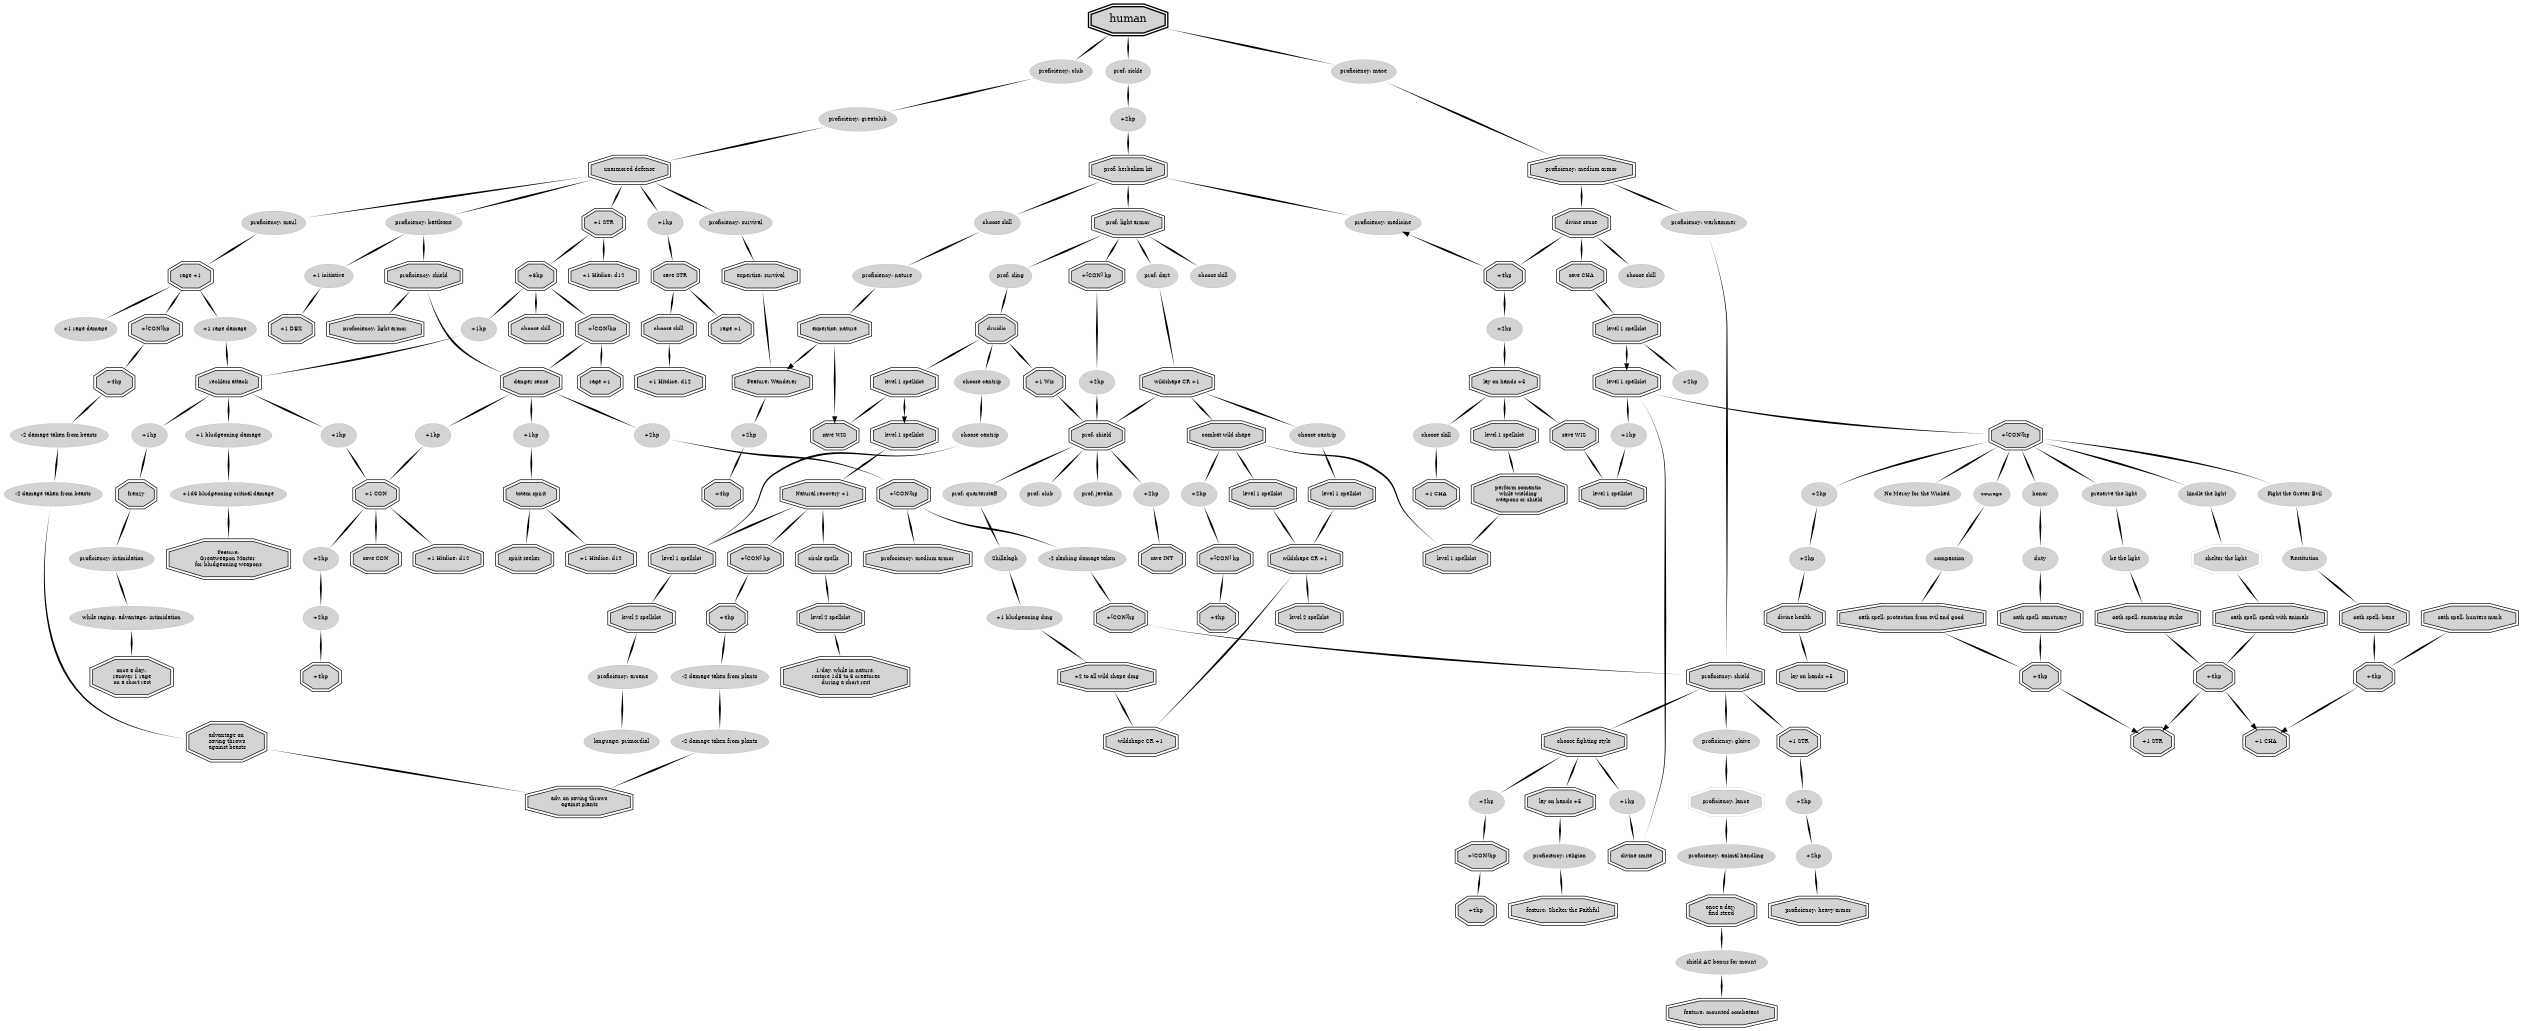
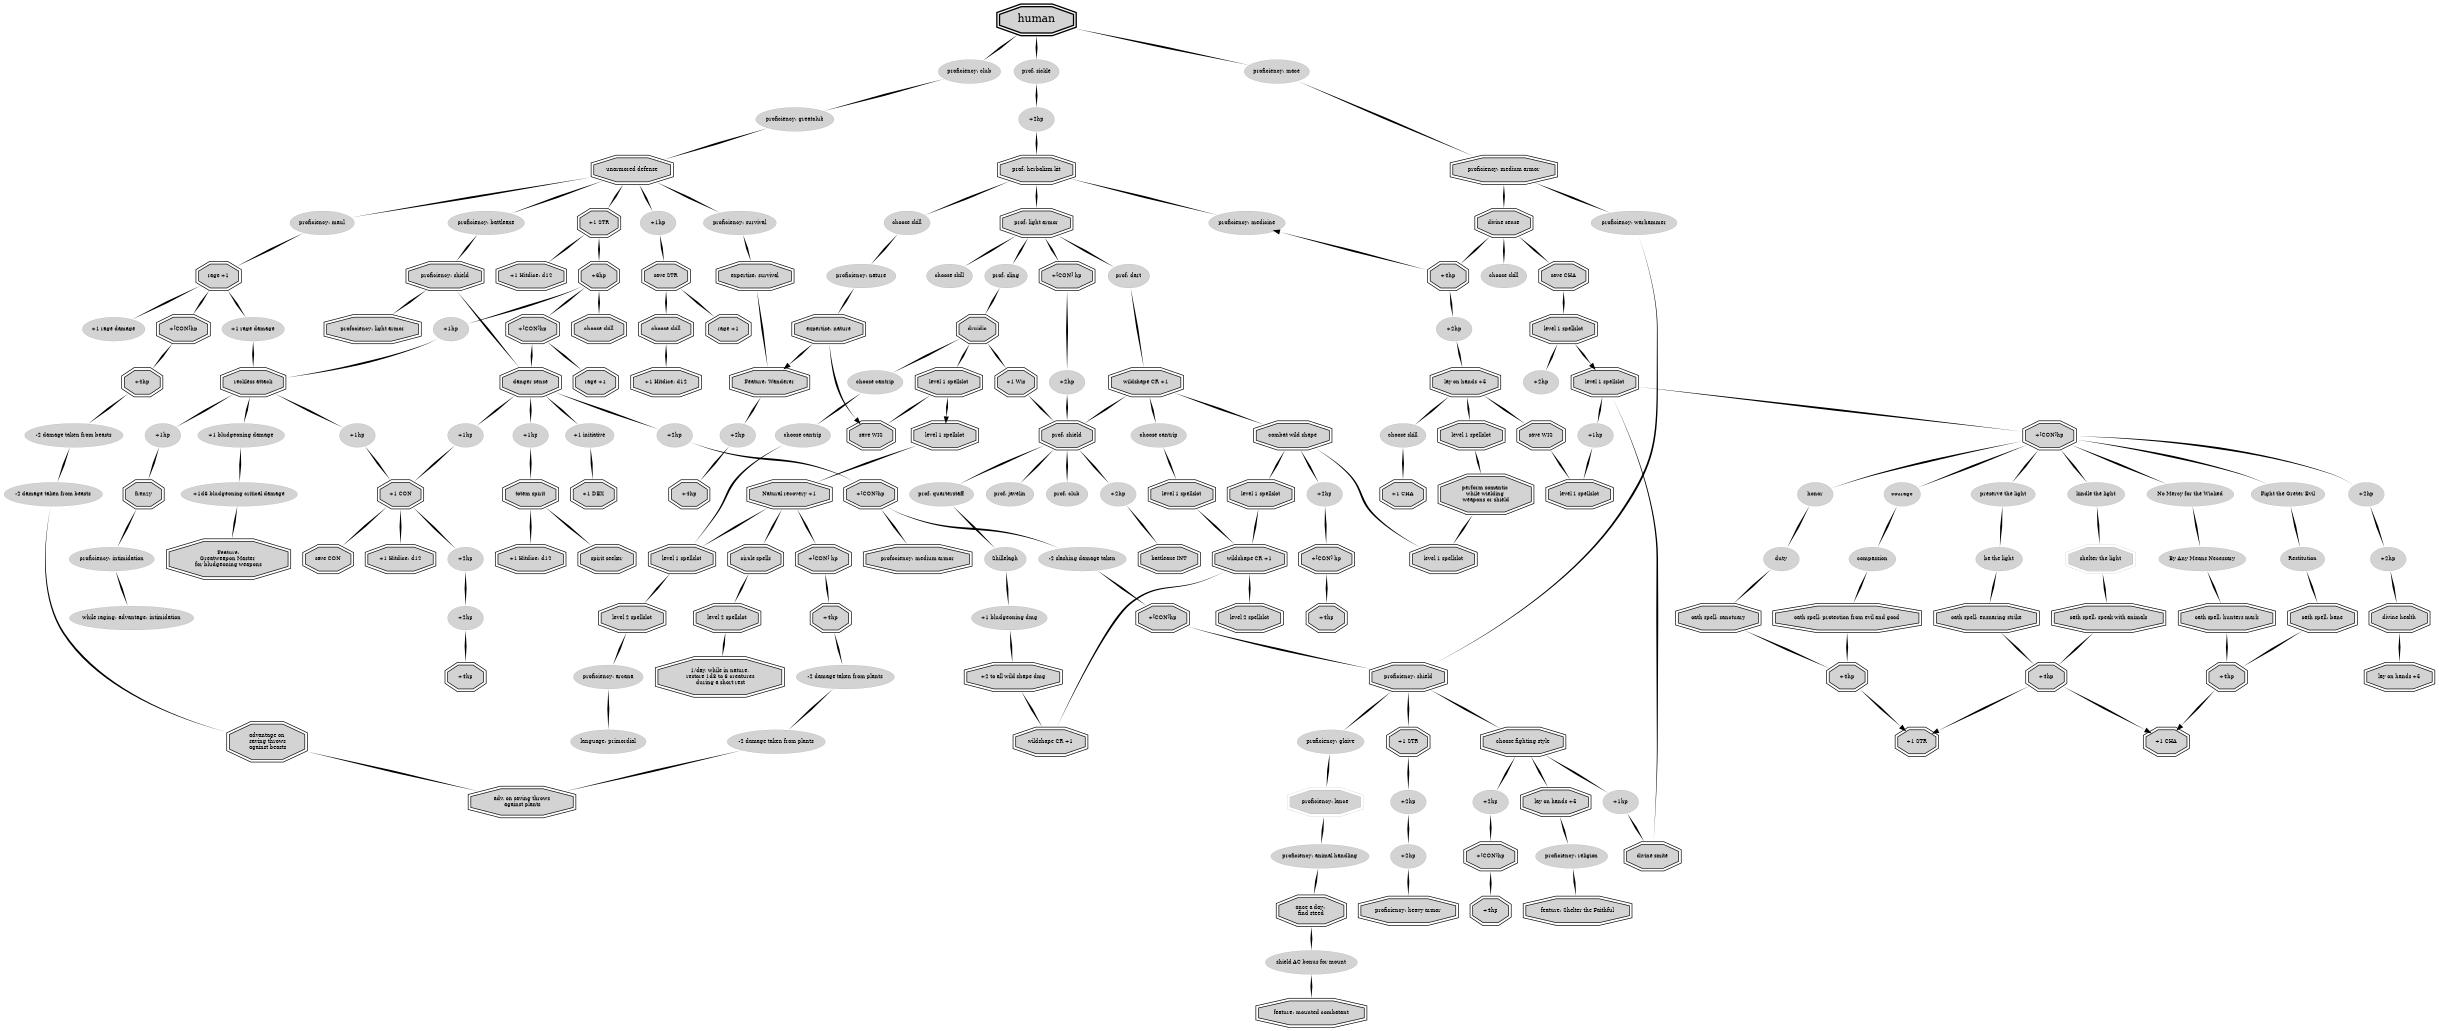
edge "proficiency: battleaxe" -- "+1 initiative": now "danger sense" -- "+1 initiative"
node "save INT": label "save INT" -> "battleaxe INT"
node "By Any Means Necessary": added
node "once a day: recover 1 rage on a short rest": removed
